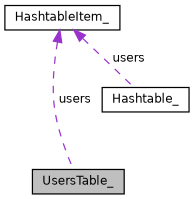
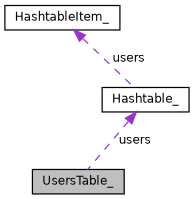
edge "UsersTable_" -> "HashtableItem_": now "UsersTable_" -> "Hashtable_"
